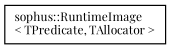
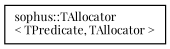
node "sophus::RuntimeImage < TPredicate, TAllocator >": label "sophus::RuntimeImage < TPredicate, TAllocator >" -> "sophus::TAllocator < TPredicate, TAllocator >"
